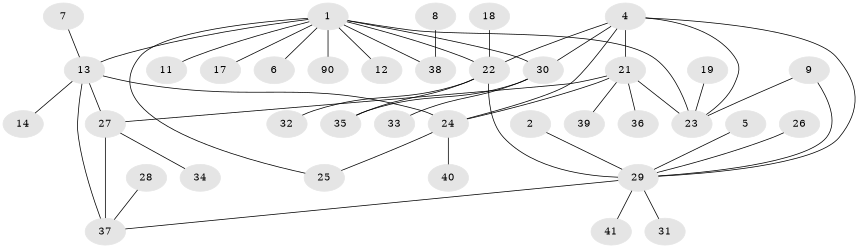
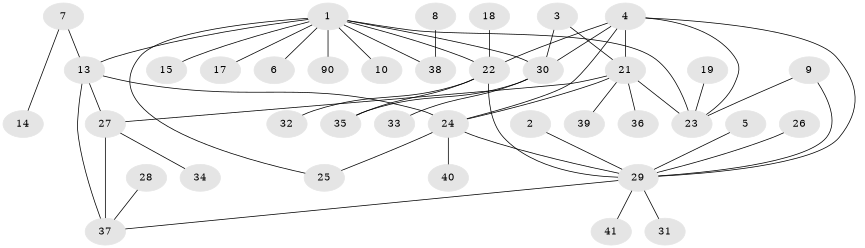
node "3": added
node "11": label "11" -> "15"
node "12": label "12" -> "10"
edge "13" -- "14": now "7" -- "14"
edge "24" -- "29": added
